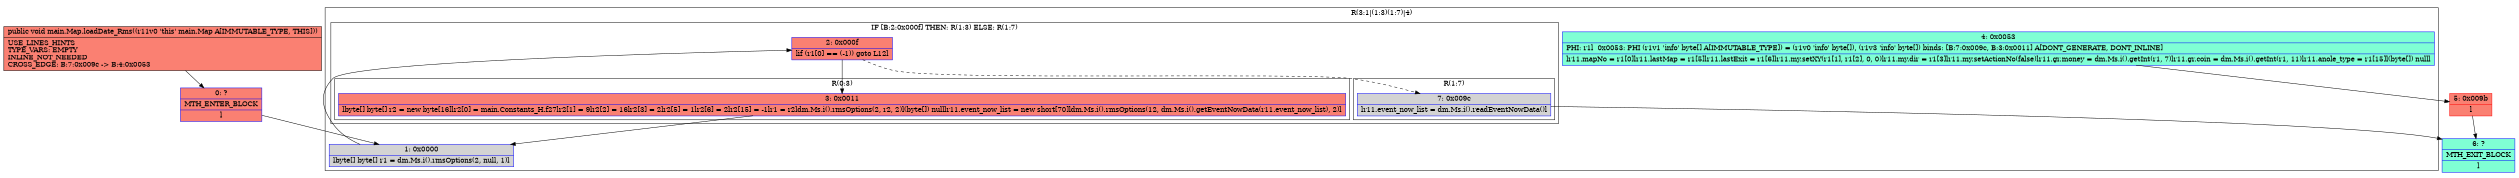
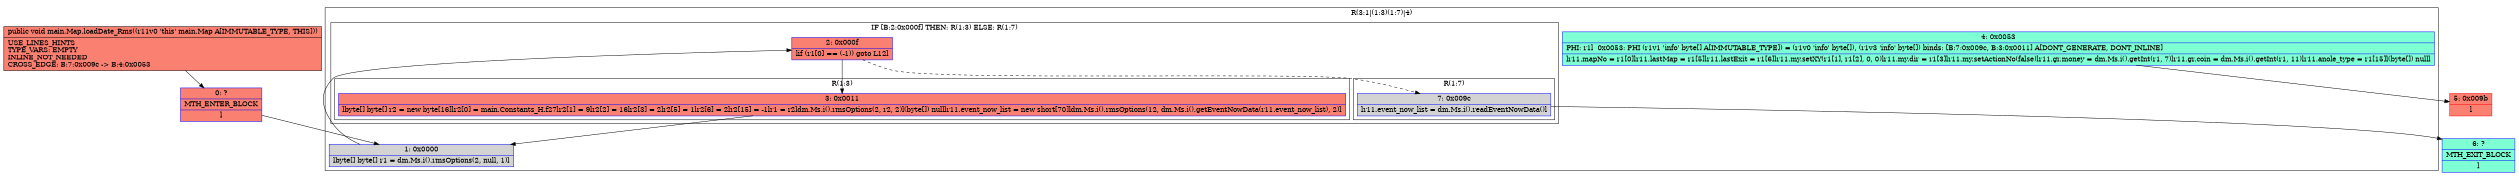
cluster "R(0:3)": label "R(0:3)" -> "R(1:3)"
edge "5: 0x009b" -> "6: ?": removed
